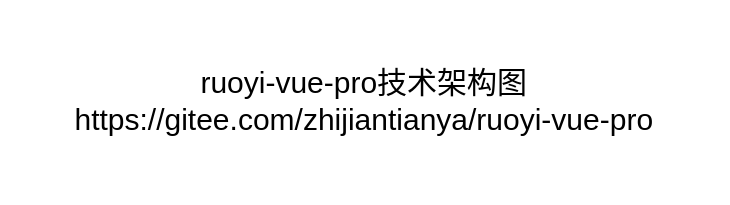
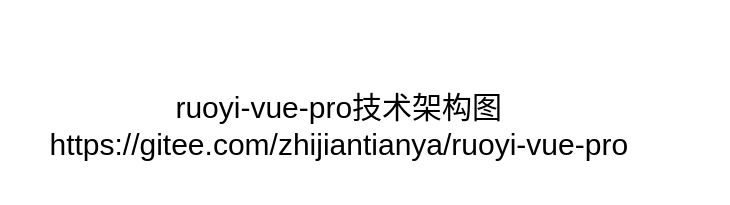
node "ruoyi-vue-pro技术架构图 https://gitee.com/zhijiantianya/ruoyi-vue-pro": moved (364, 101) -> (339, 126)
